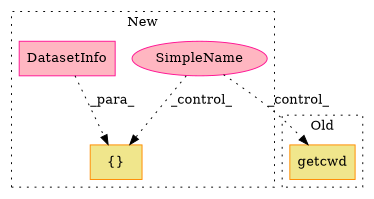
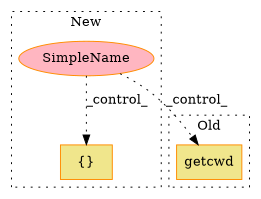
node "DatasetInfo": removed
node "SimpleName": color deeppink -> darkorange
